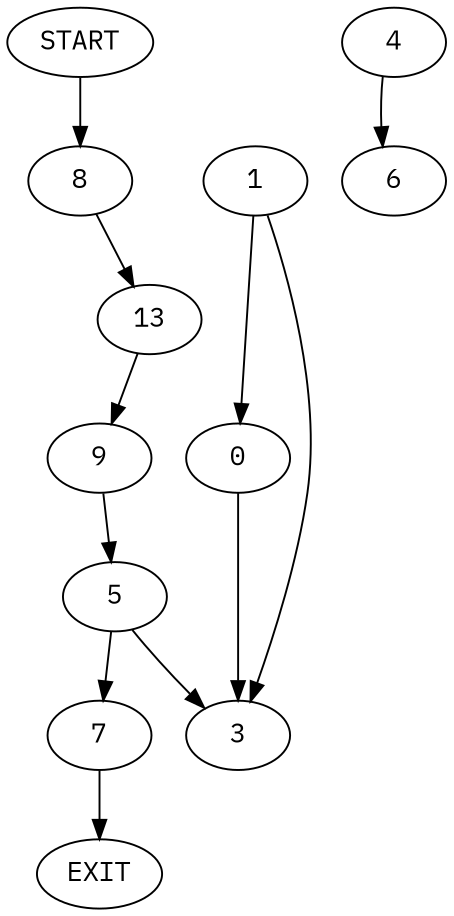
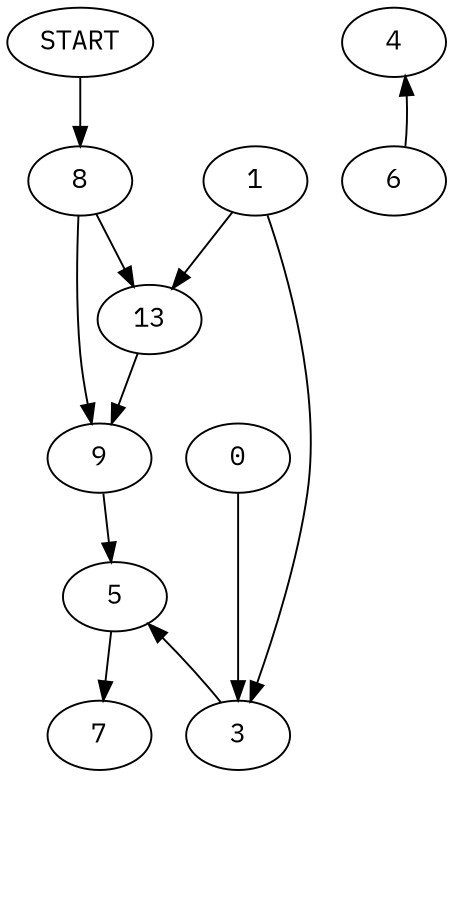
edge "4" -> "6": reversed
edge "8" -> "9": added
edge "1" -> "0": now "1" -> "13"
edge "5" -> "3": reversed
node "EXIT": removed
